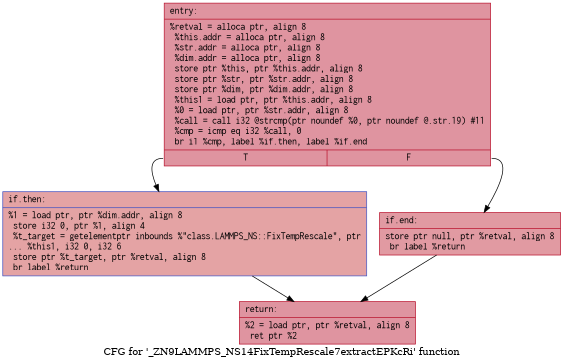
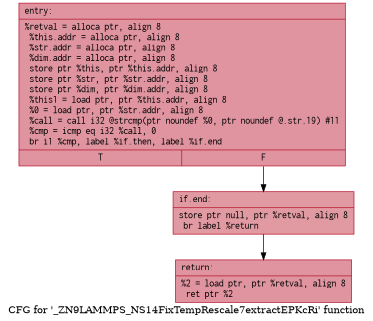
node "if.then:": removed
